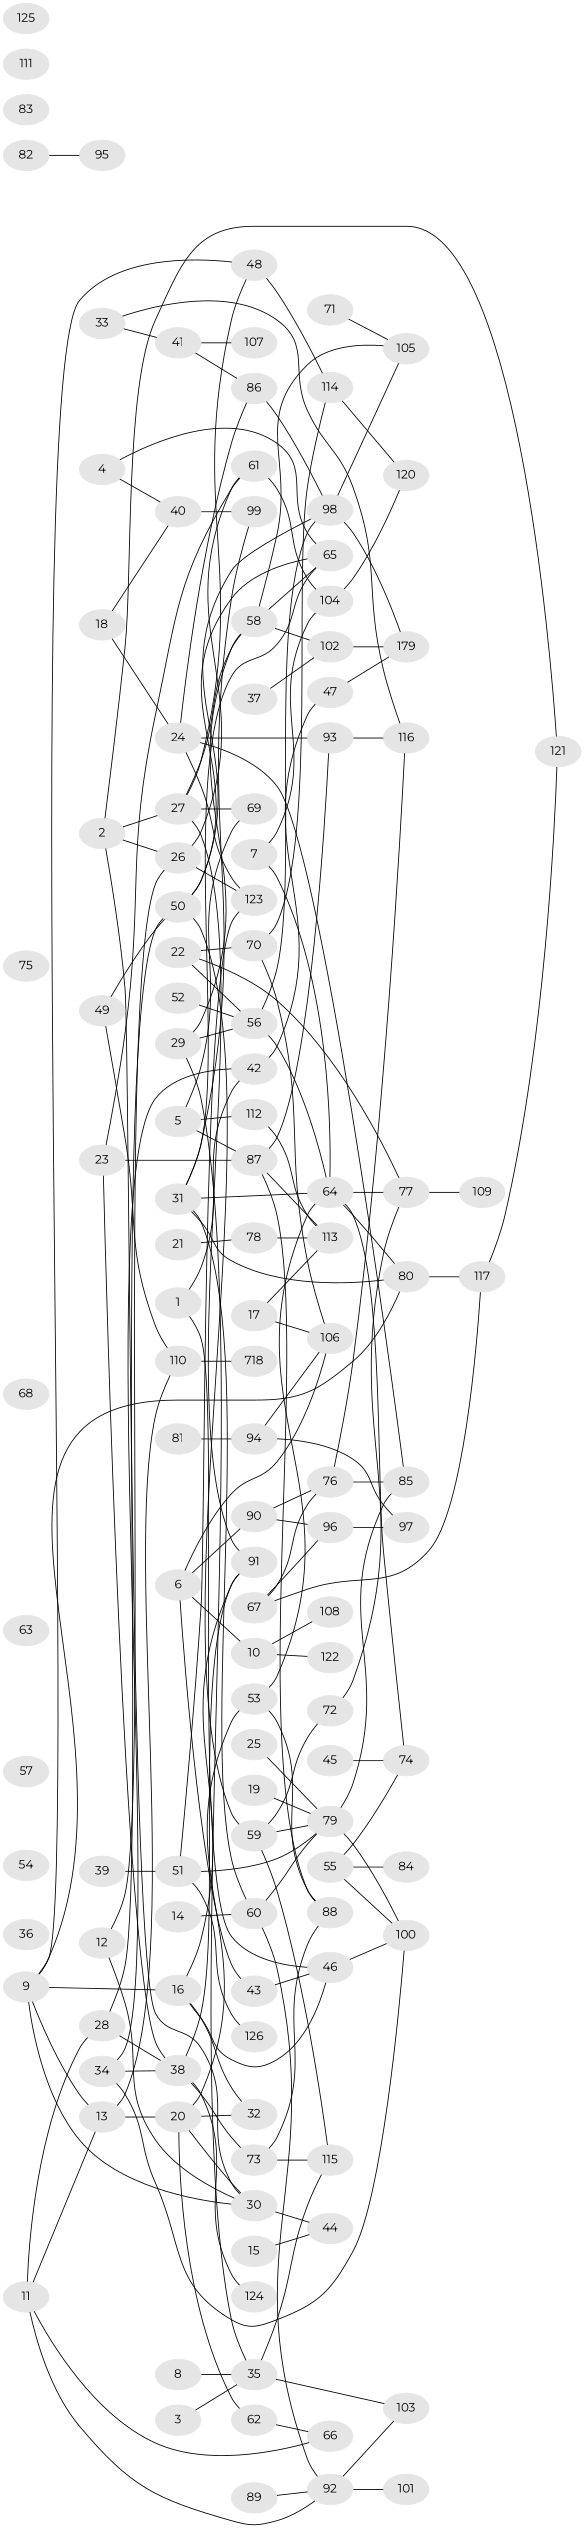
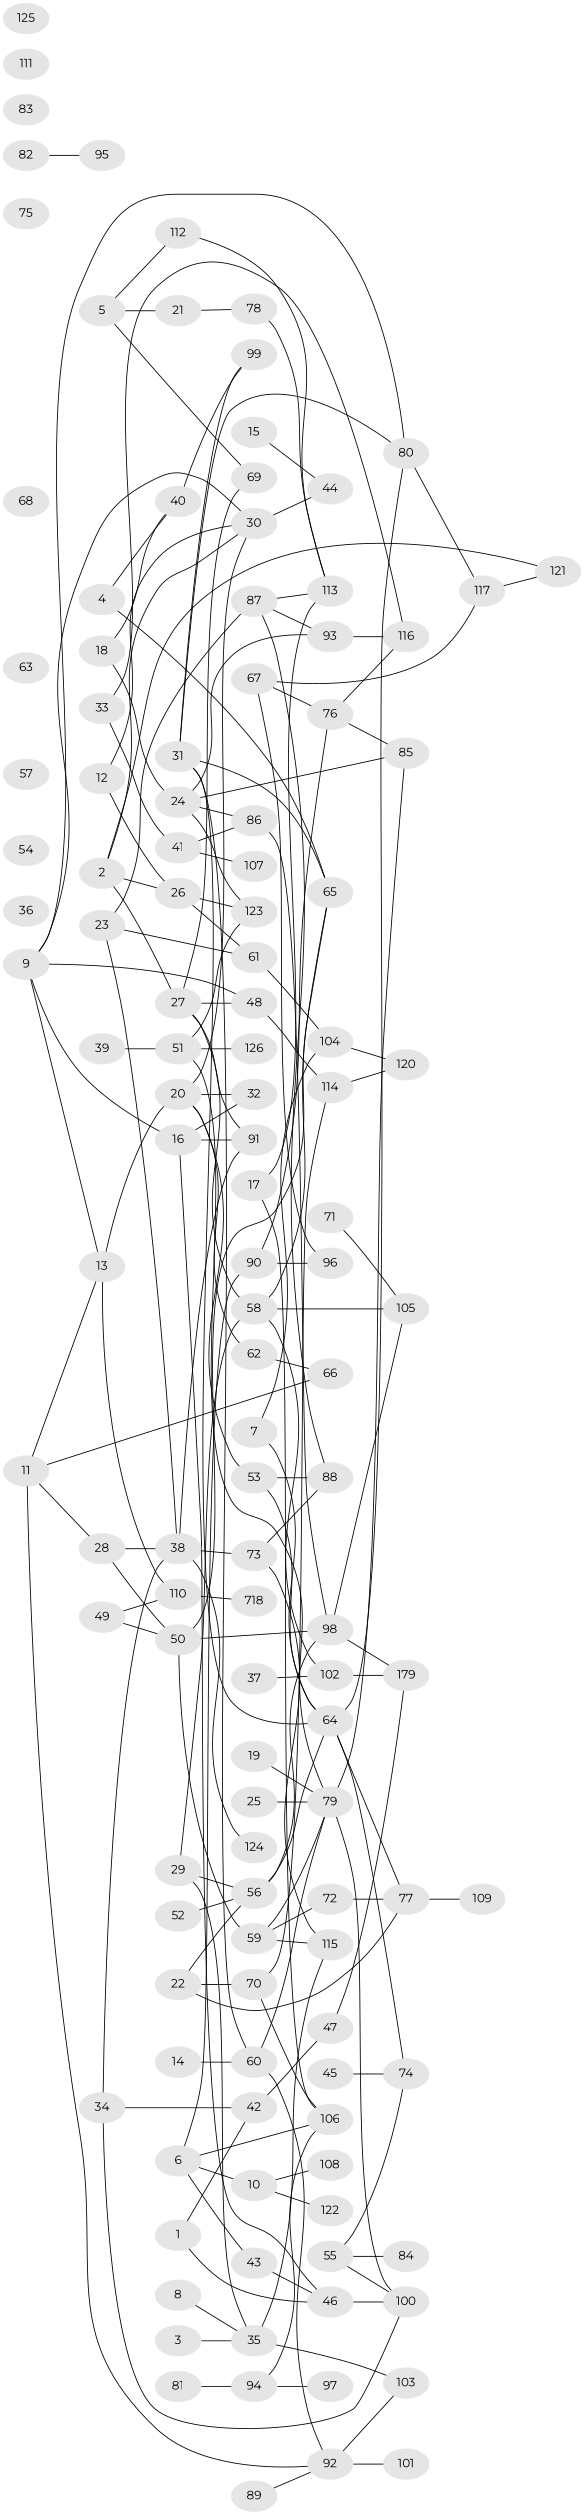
edge "5" -- "87": now "5" -- "21"
edge "96" -- "97": removed
